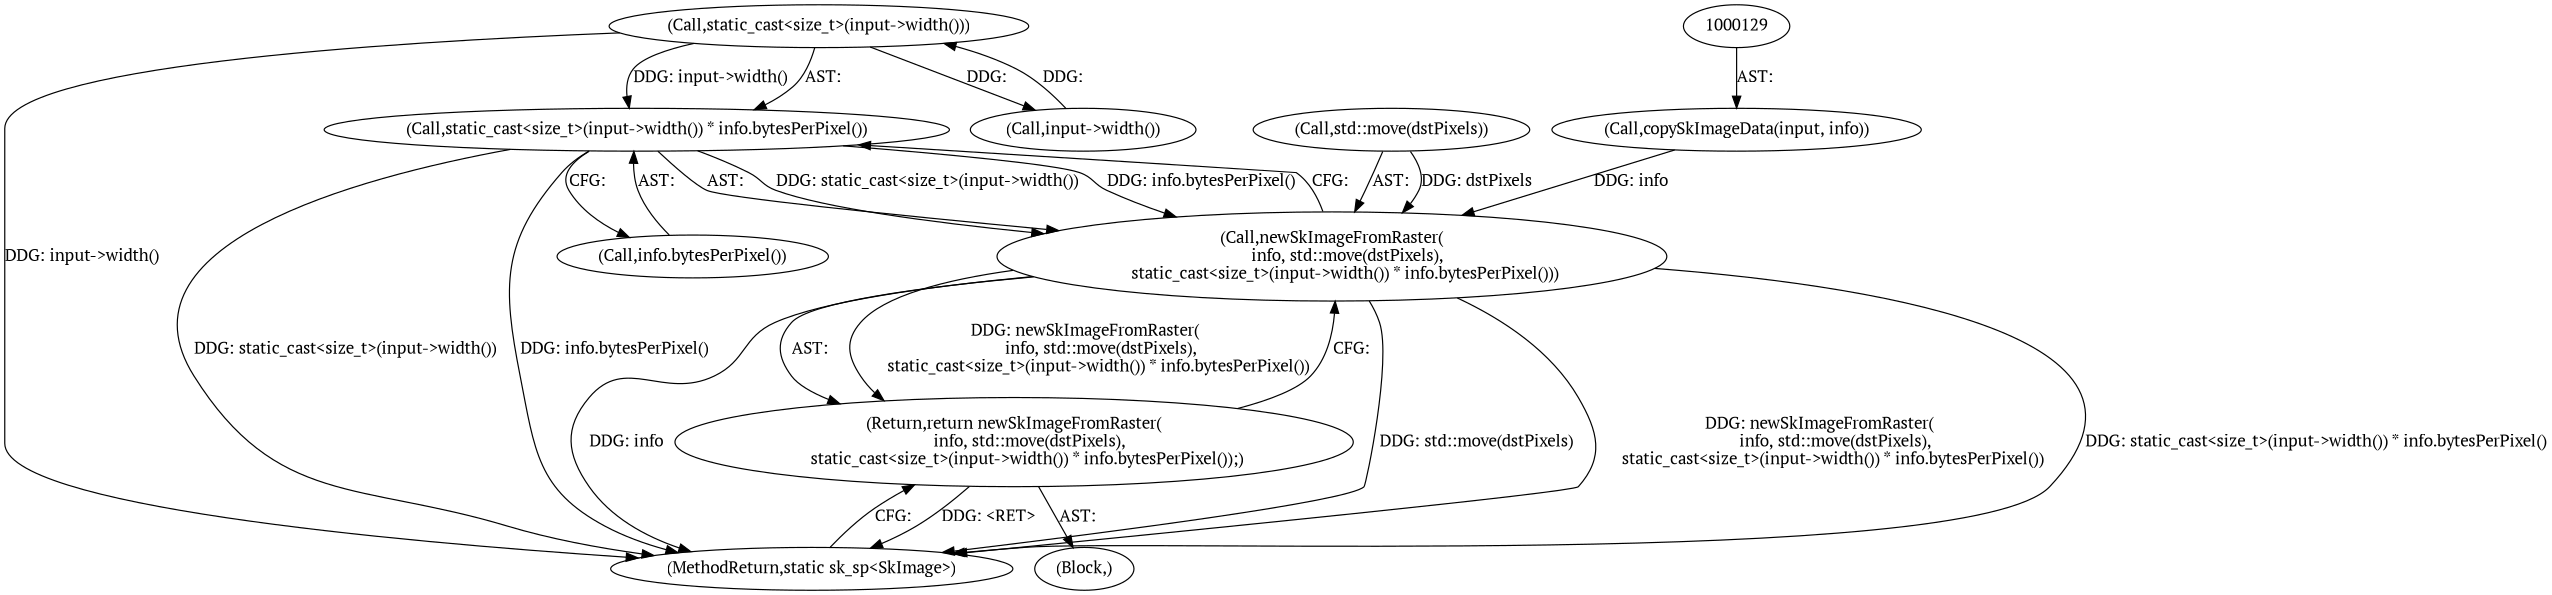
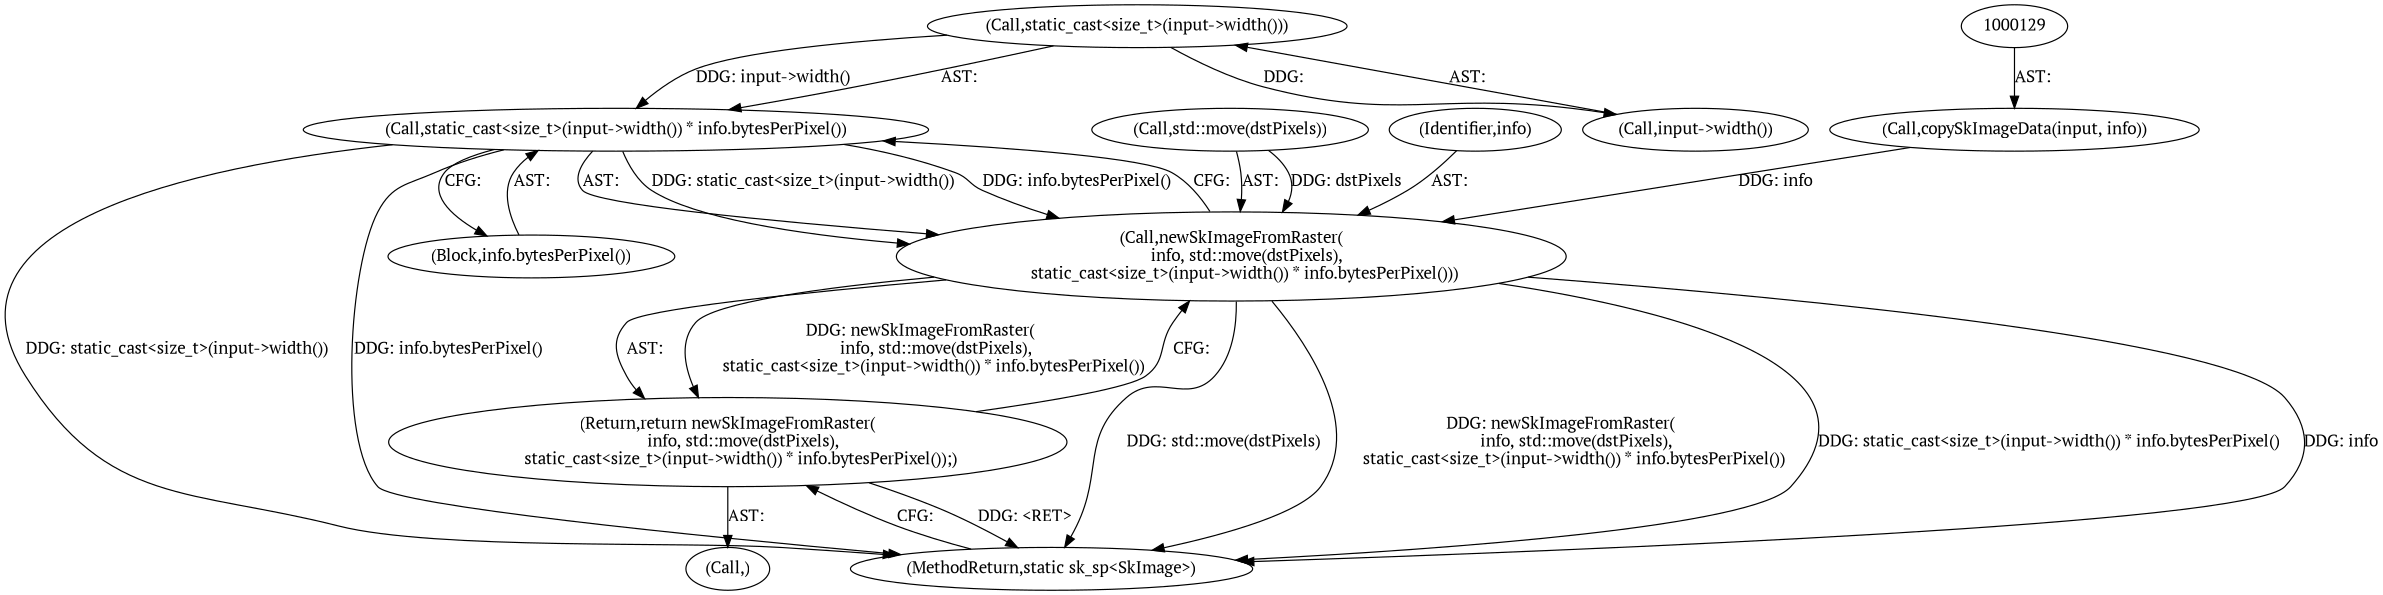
edge "(Call,input->width())" -> "(Call,static_cast<size_t>(input->width()))": label "DDG: " -> "AST: "
node "(Identifier,info)": added
node "(Call,info.bytesPerPixel())": label "(Call,info.bytesPerPixel())" -> "(Block,info.bytesPerPixel())"
edge "(Call,static_cast<size_t>(input->width()))" -> "(MethodReturn,static sk_sp<SkImage>)": removed, label "DDG: input->width()"
node "(Block,)": label "(Block,)" -> "(Call,)"
